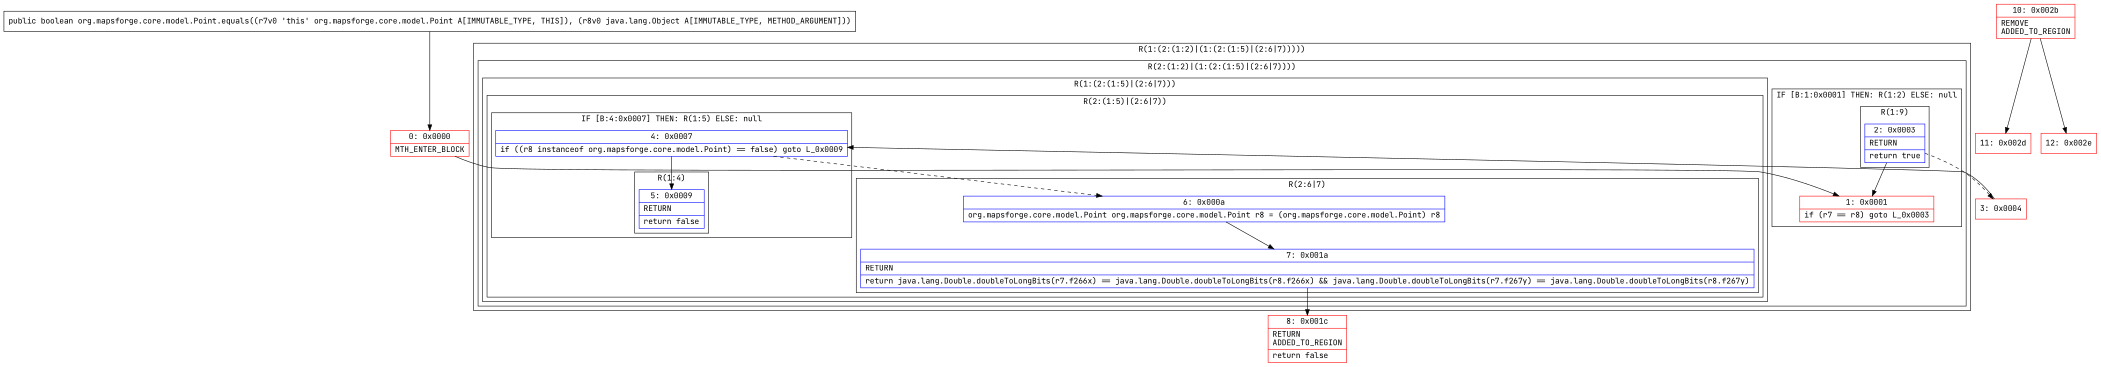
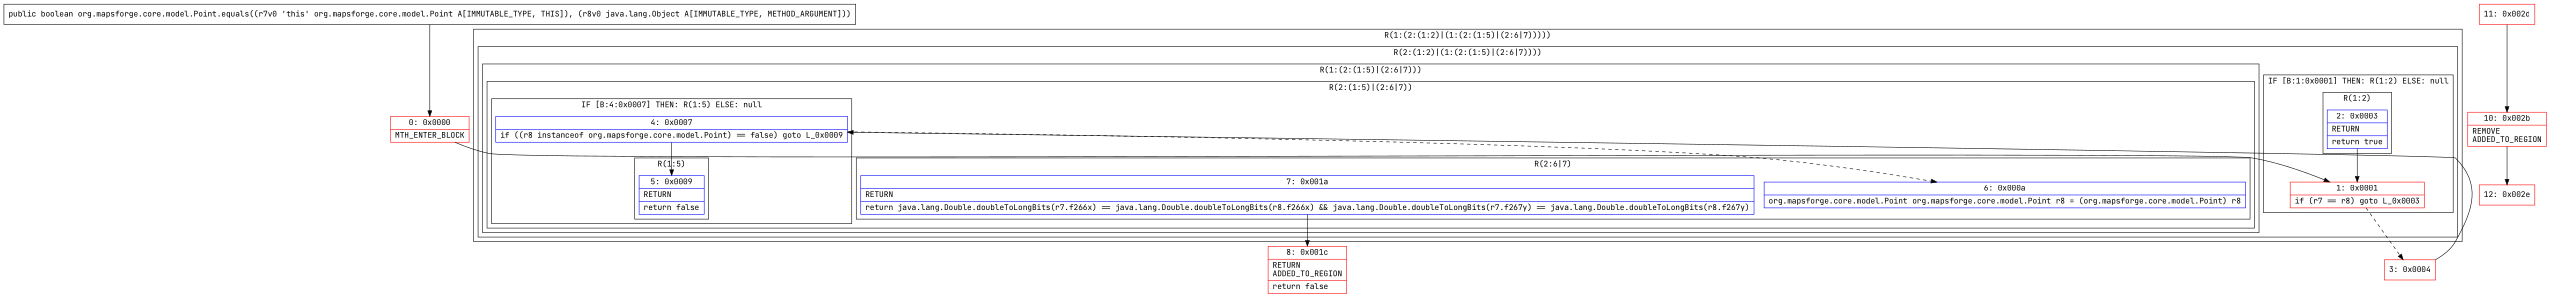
edge "10: 0x002b" -> "11: 0x002d": reversed
cluster "R(1:9)": label "R(1:9)" -> "R(1:2)"
edge "2: 0x0003" -> "3: 0x0004": now "1: 0x0001" -> "3: 0x0004"
cluster "R(1:4)": label "R(1:4)" -> "R(1:5)"
edge "6: 0x000a" -> "7: 0x001a": removed
